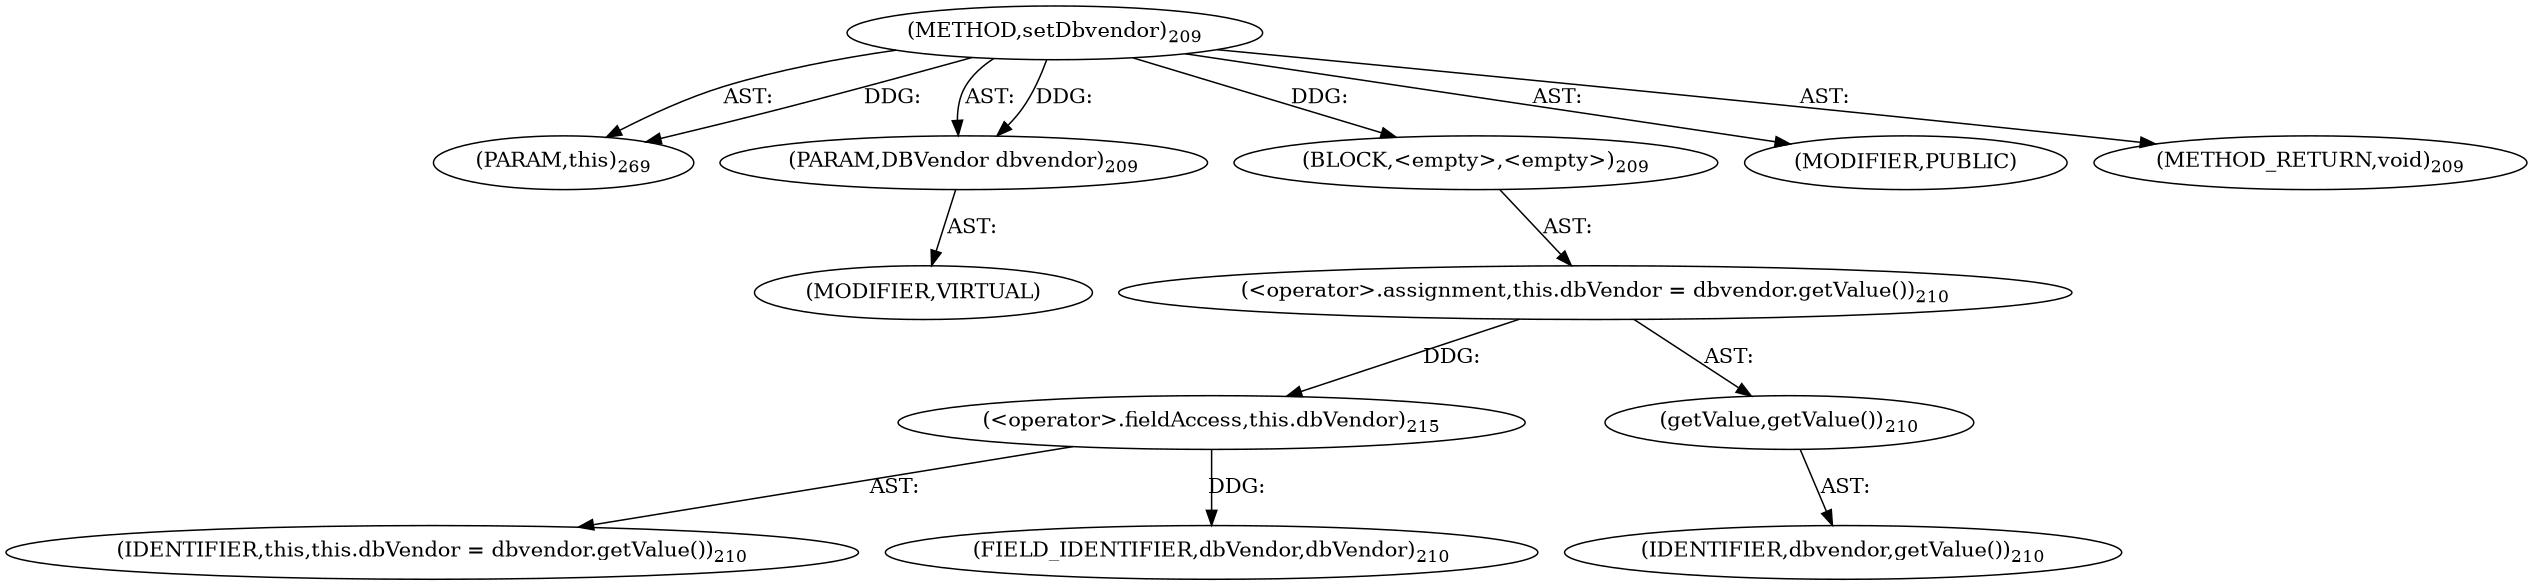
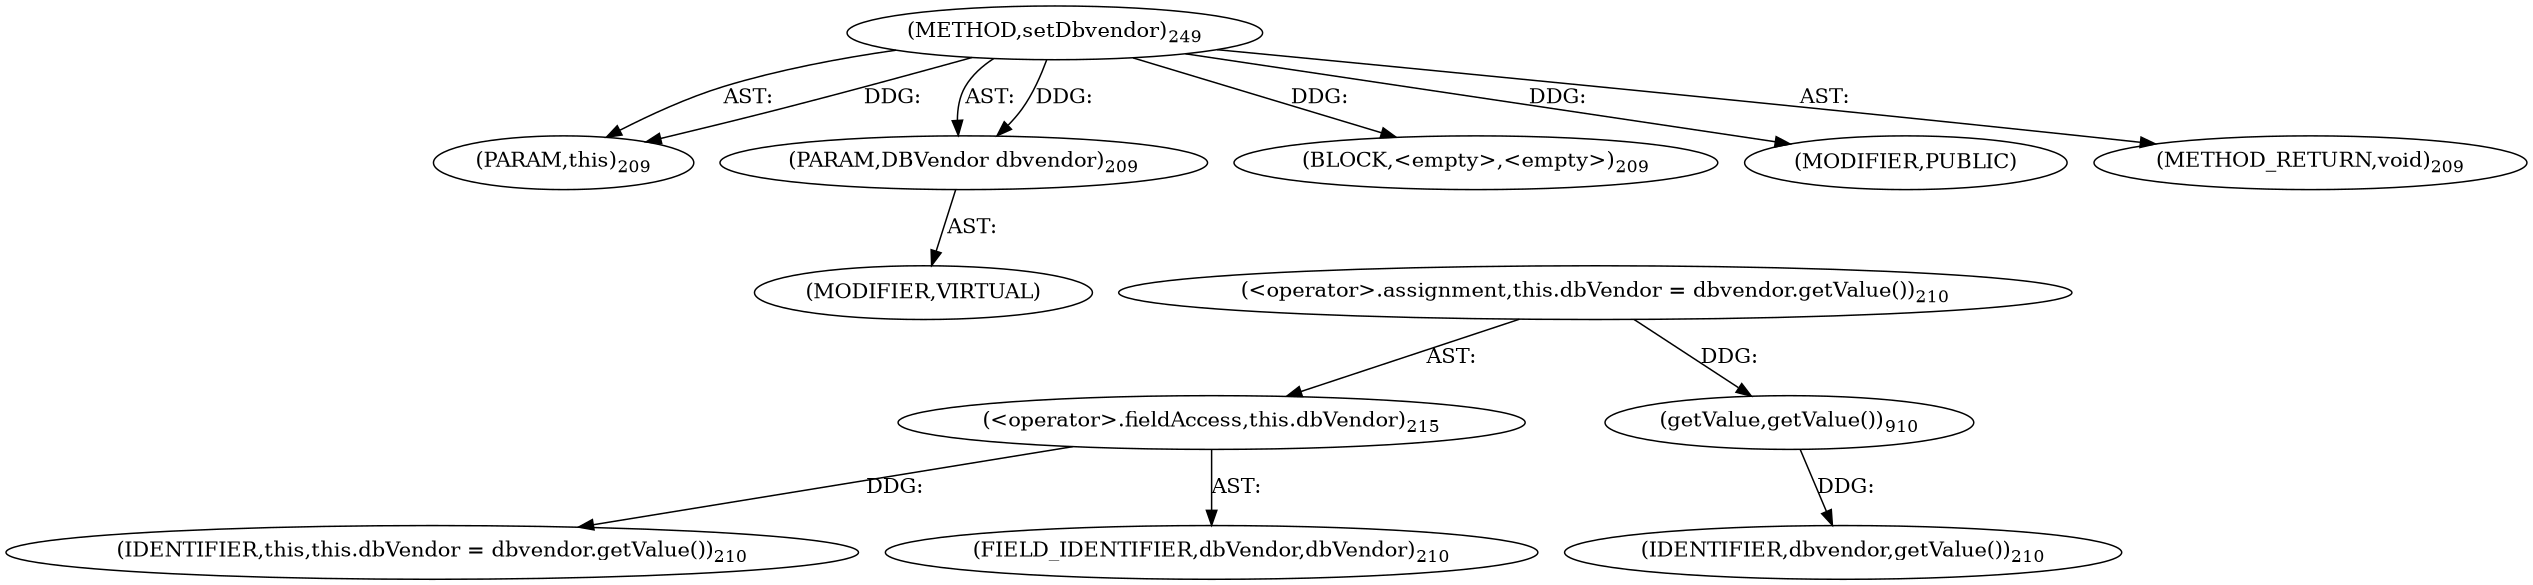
node "(METHOD,setDbvendor)": text "209" -> "249"
edge "(METHOD,setDbvendor)" -> "(MODIFIER,PUBLIC)": label "AST: " -> "DDG: "
node "(PARAM,this)": text "269" -> "209"
edge "(BLOCK,<empty>,<empty>)" -> "(<operator>.assignment,this.dbVendor = dbvendor.getValue())": removed, label "AST:"
edge "(<operator>.assignment,this.dbVendor = dbvendor.getValue())" -> "(<operator>.fieldAccess,this.dbVendor)": label "DDG: " -> "AST: "
edge "(<operator>.assignment,this.dbVendor = dbvendor.getValue())" -> "(getValue,getValue())": label "AST: " -> "DDG: "
node "(getValue,getValue())": text "210" -> "910"
edge "(<operator>.fieldAccess,this.dbVendor)" -> "(IDENTIFIER,this,this.dbVendor = dbvendor.getValue())": label "AST: " -> "DDG: "
edge "(<operator>.fieldAccess,this.dbVendor)" -> "(FIELD_IDENTIFIER,dbVendor,dbVendor)": label "DDG: " -> "AST: "
edge "(getValue,getValue())" -> "(IDENTIFIER,dbvendor,getValue())": label "AST: " -> "DDG: "
